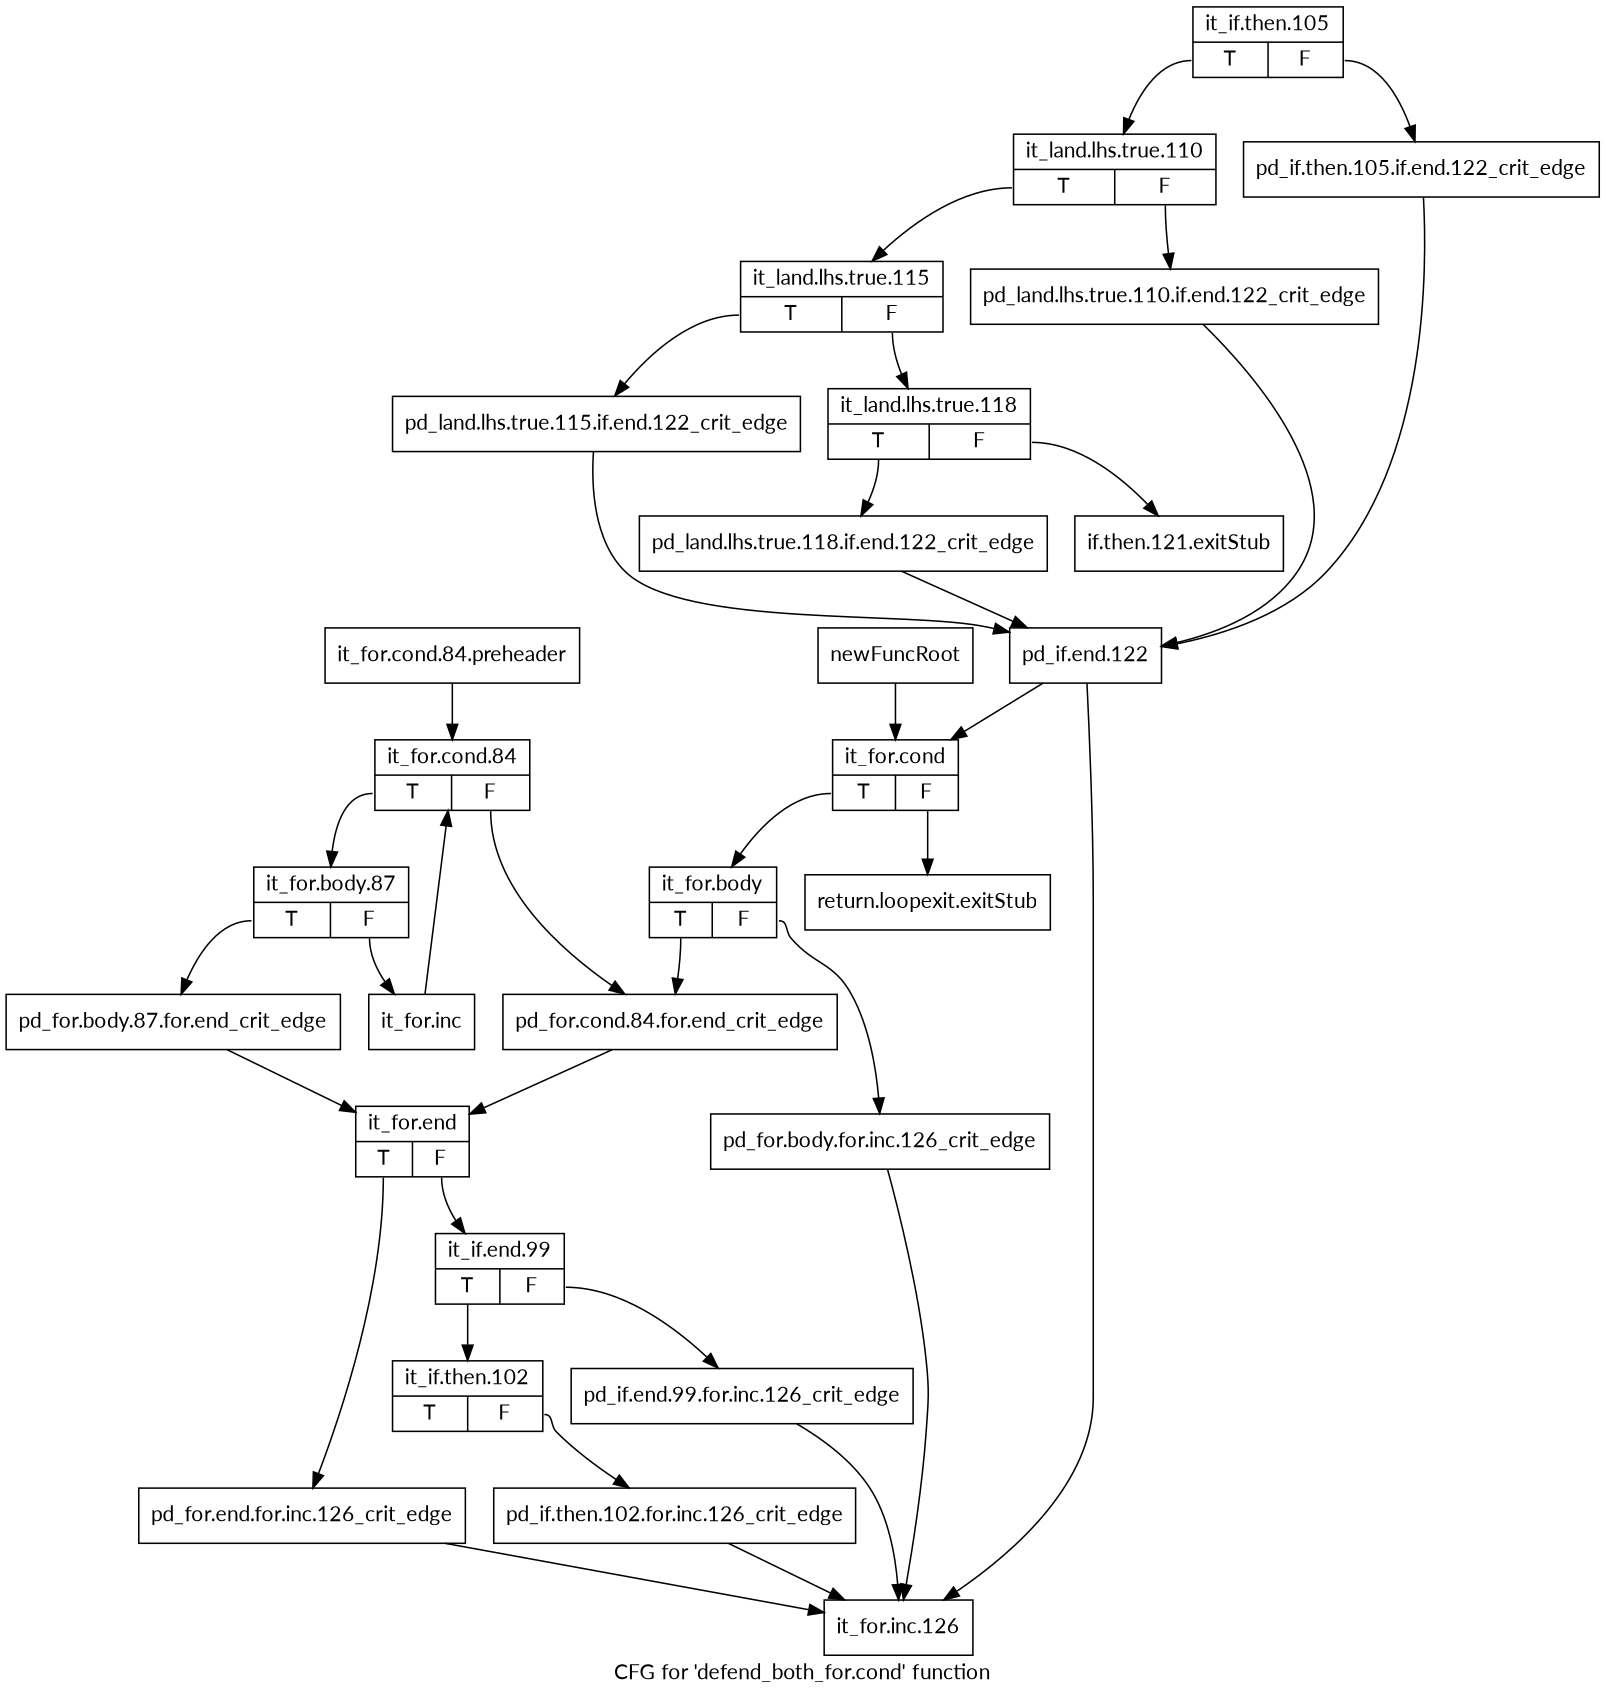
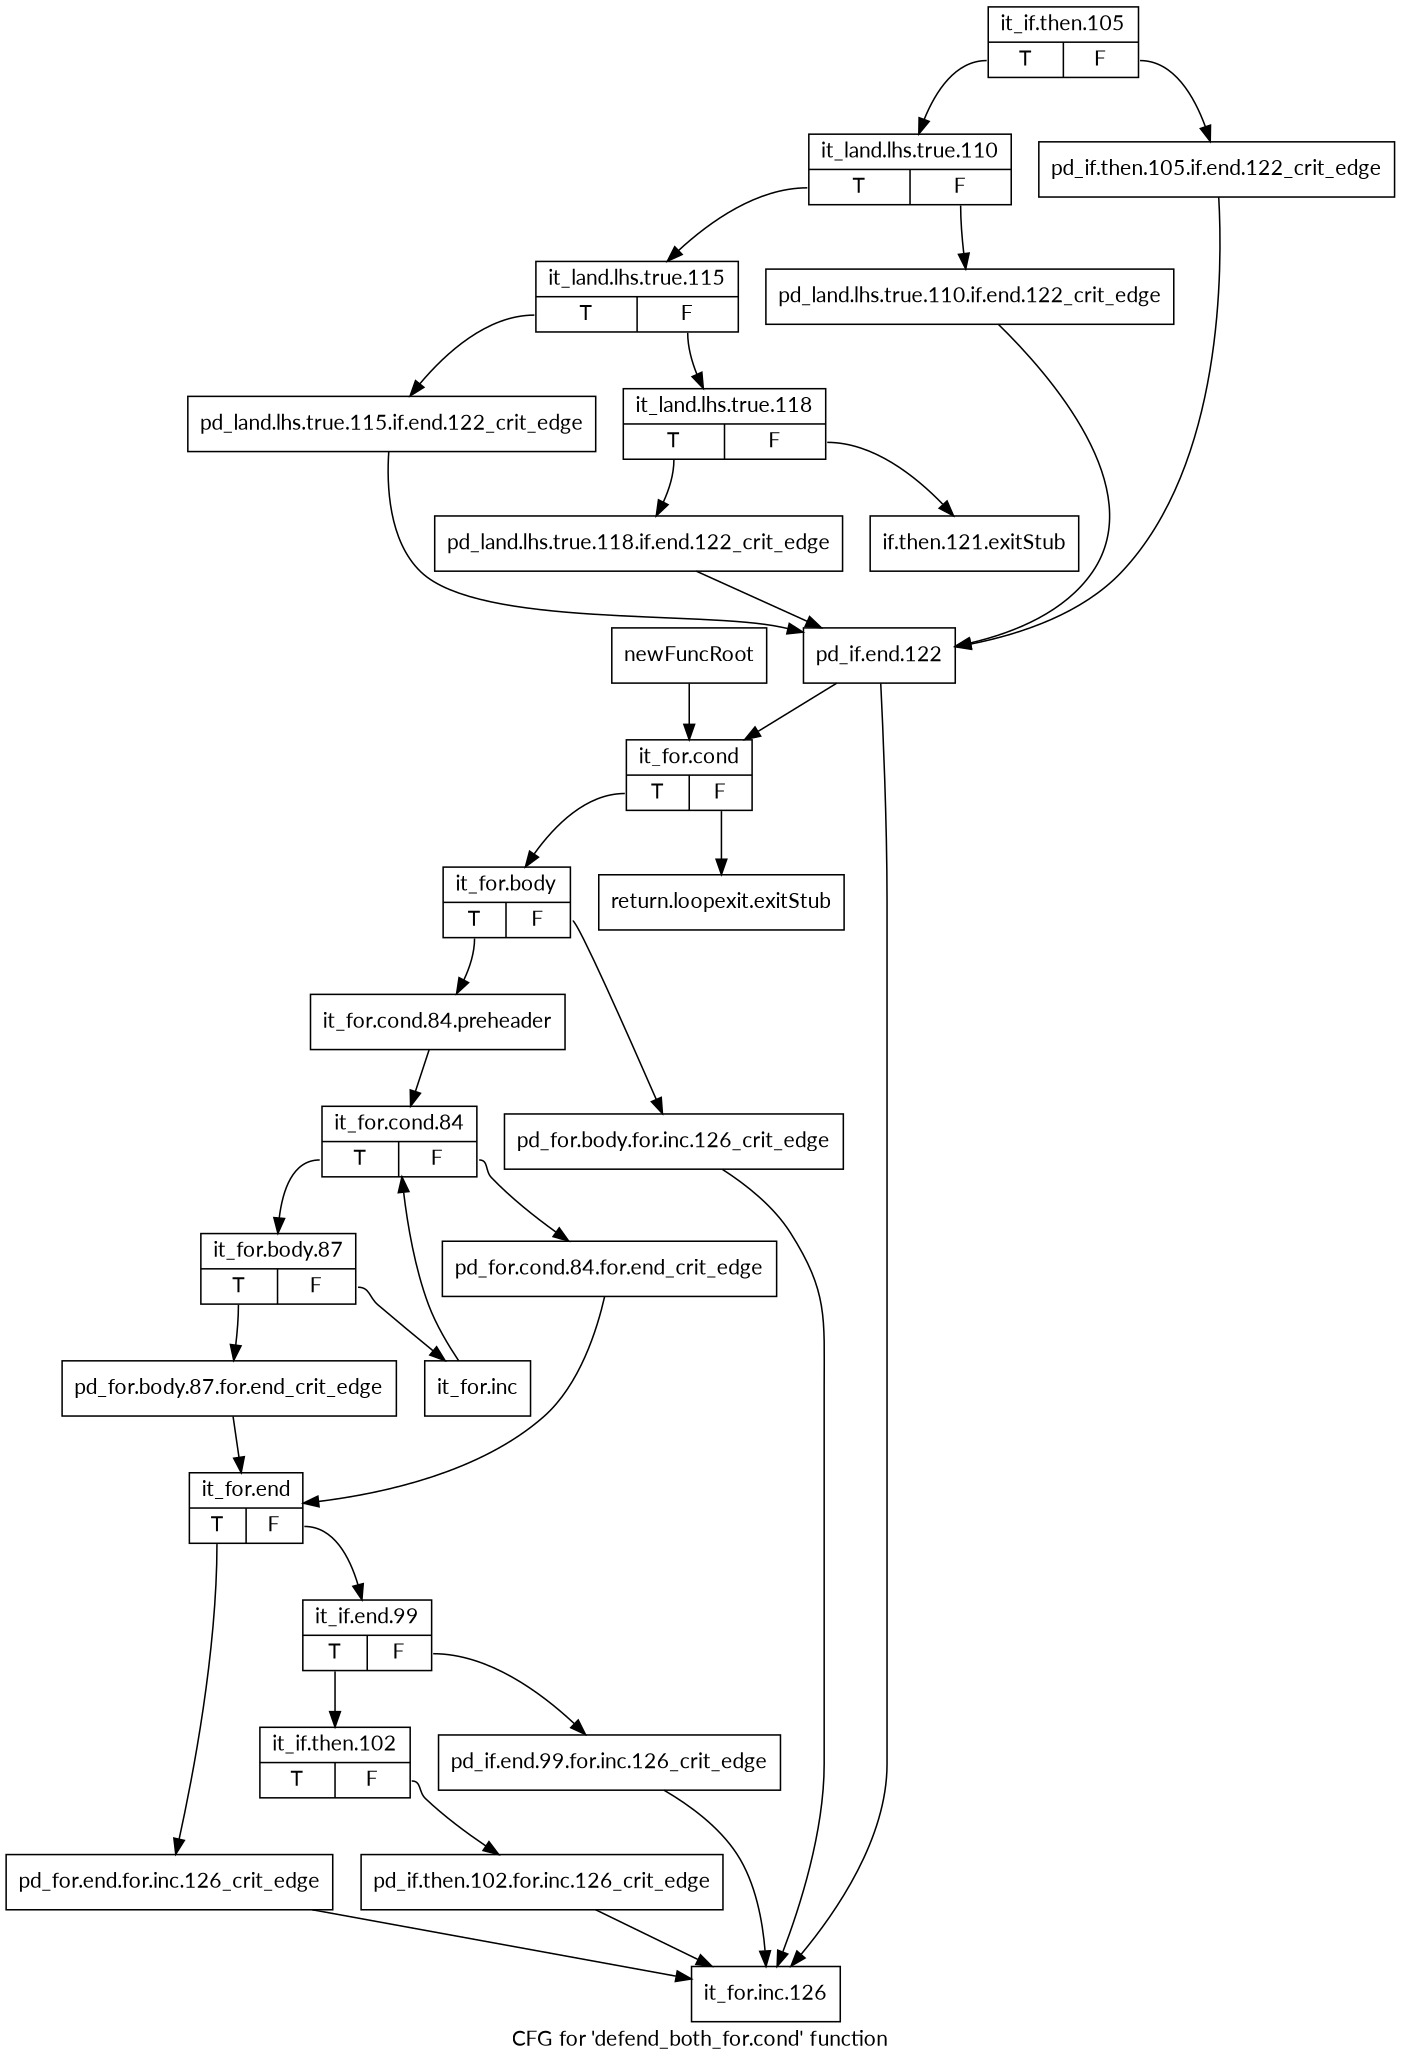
edge "it_for.body" -> "pd_for.cond.84.for.end_crit_edge": now "it_for.body" -> "it_for.cond.84.preheader"
